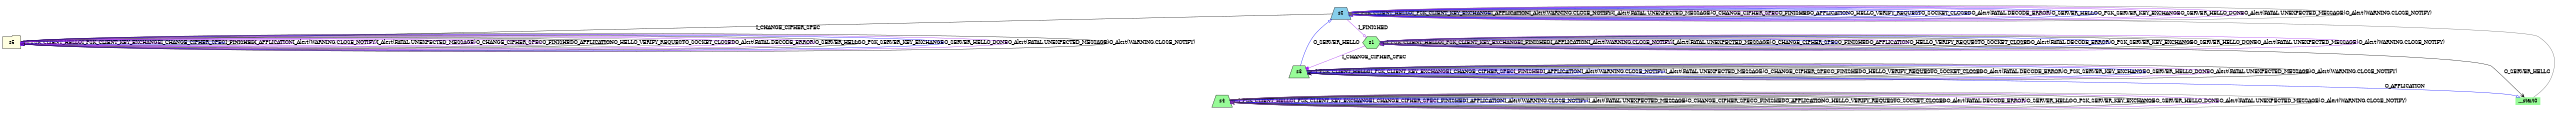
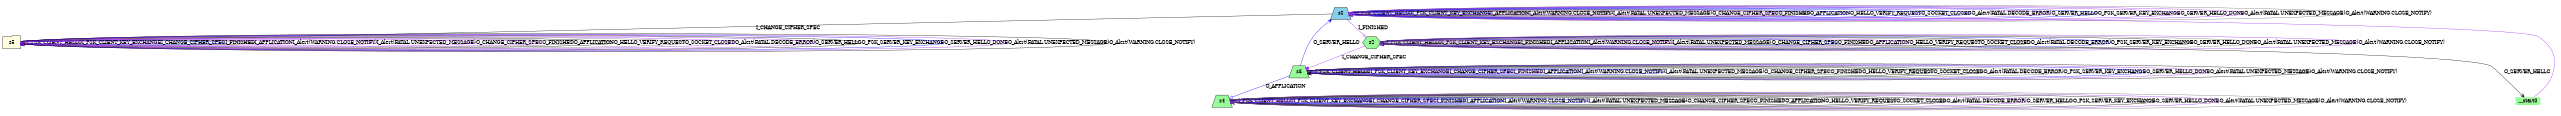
edge "__start0" -> "s0": color gray40 -> purple
edge "s3" -> "s0": arrowhead onormal -> vee
node "s1": label "s1" -> "s2"
edge "s3" -> "__start0": now "s3" -> "s4"
